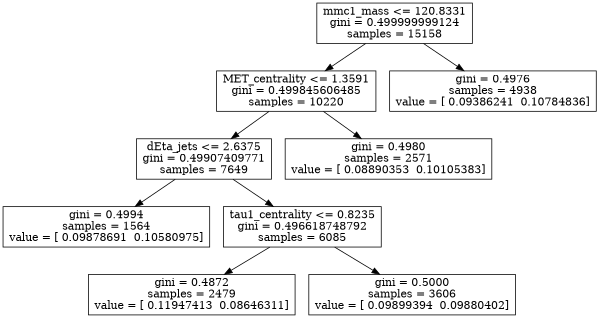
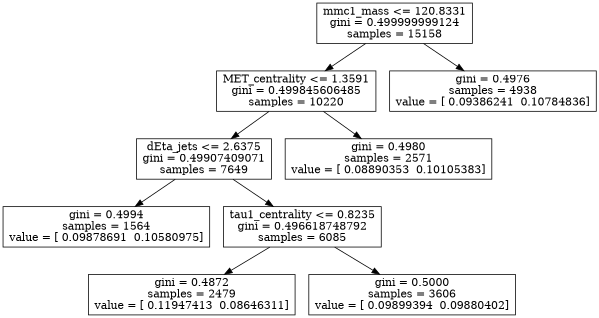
node "dEta_jets <= 2.6375 gini = 0.49907409771 samples = 7649": label "dEta_jets <= 2.6375 gini = 0.49907409771 samples = 7649" -> "dEta_jets <= 2.6375 gini = 0.49907409071 samples = 7649"
